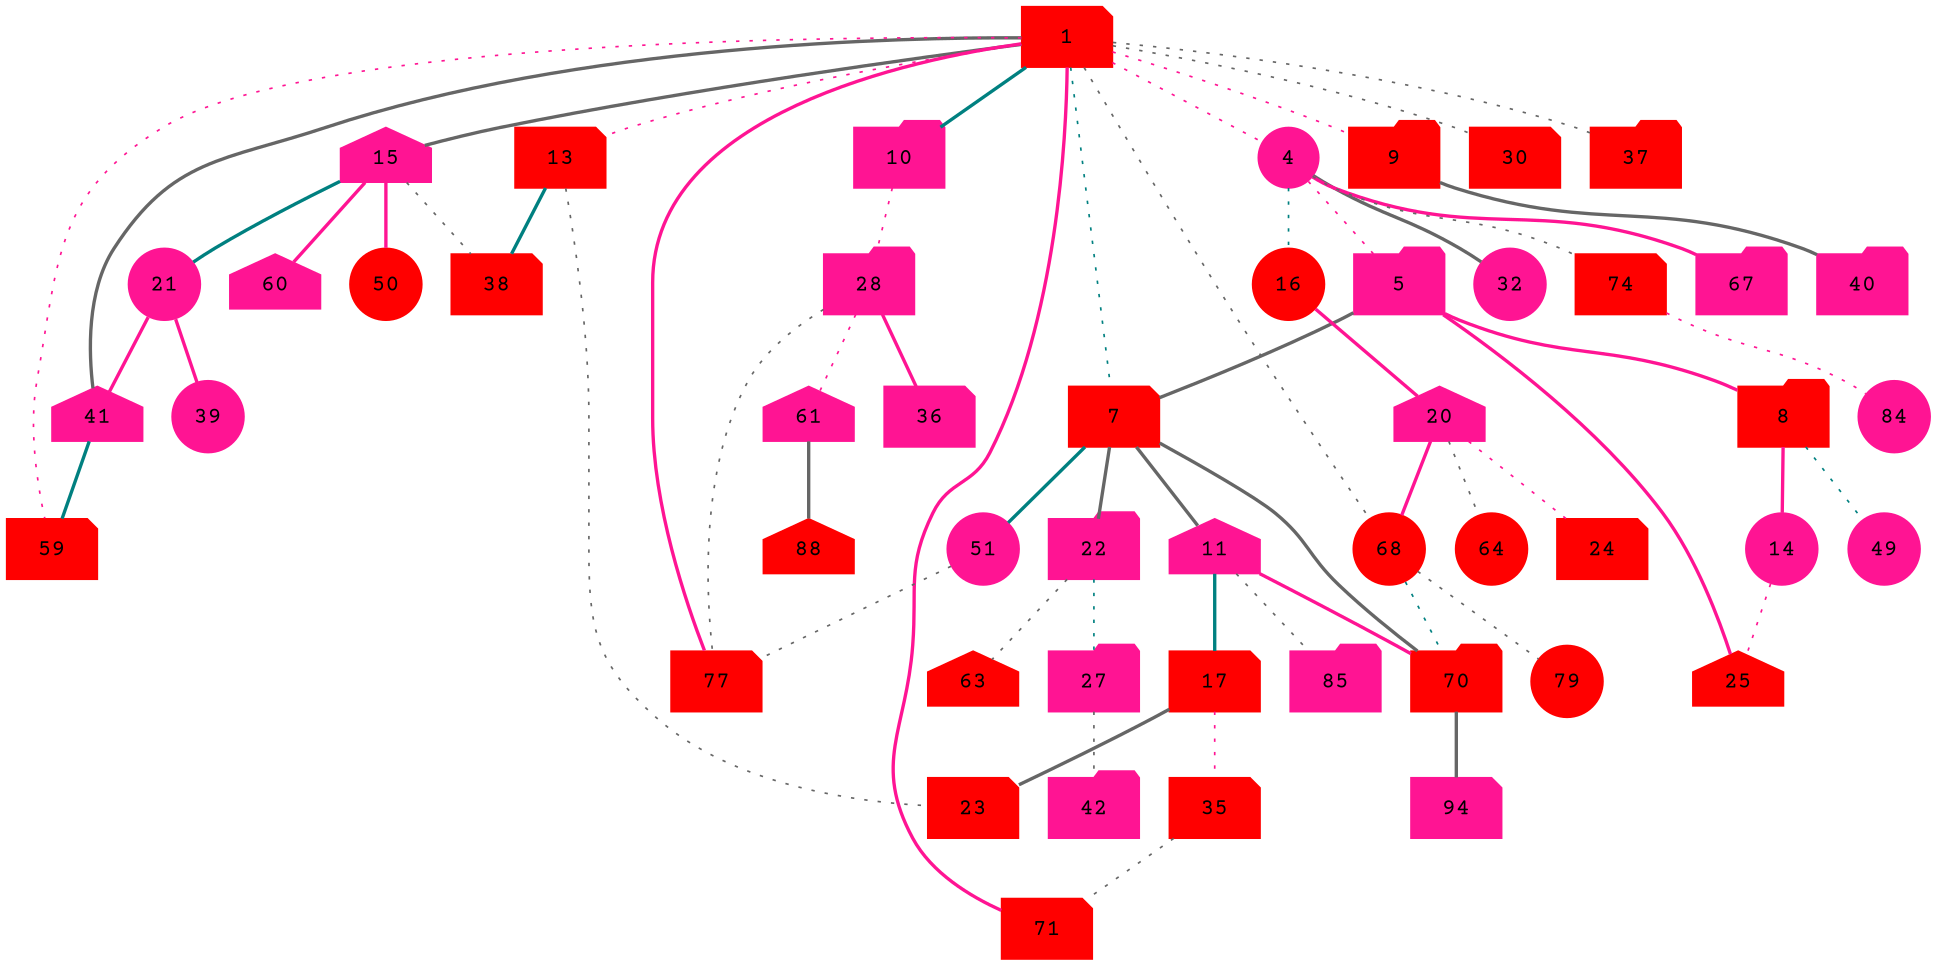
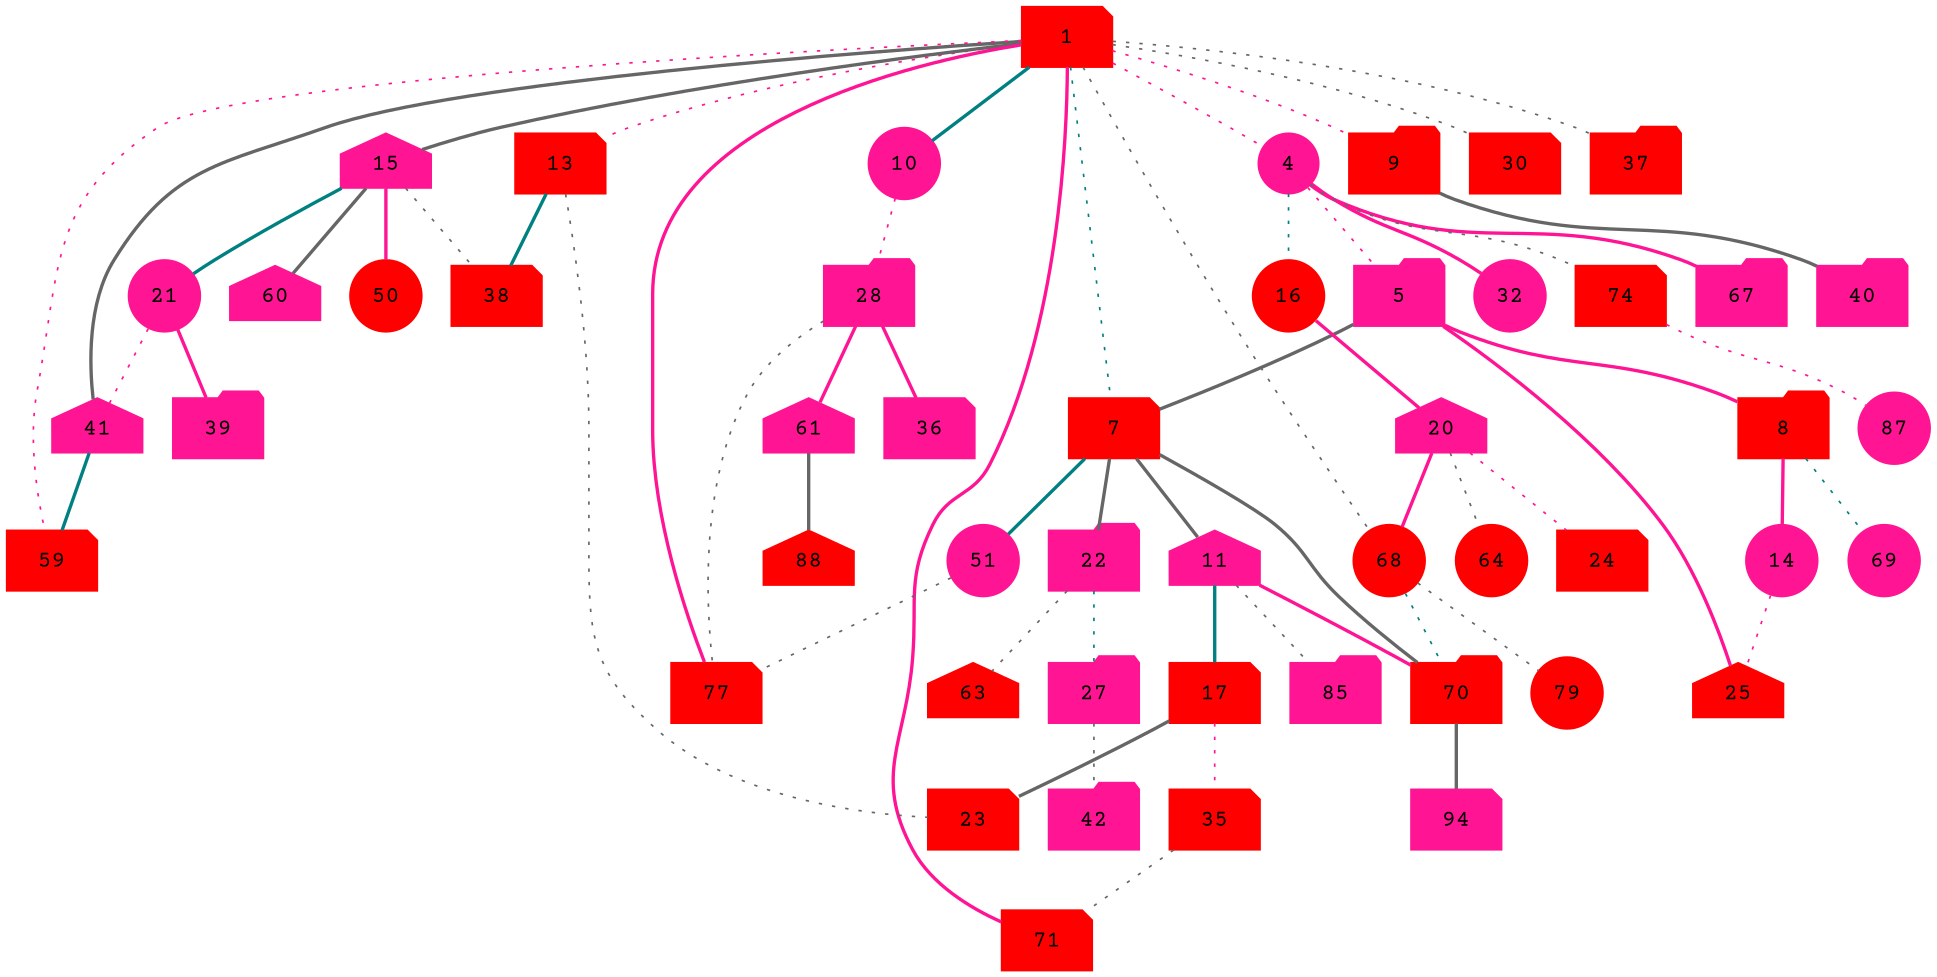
node "10": shape folder -> circle
edge "15" -- "60": color deeppink -> gray40
edge "4" -- "32": color gray40 -> deeppink
edge "28" -- "61": style dotted -> bold
edge "21" -- "41": style bold -> dotted
node "39": shape circle -> folder
node "84": label "84" -> "87"
node "49": label "49" -> "69"
